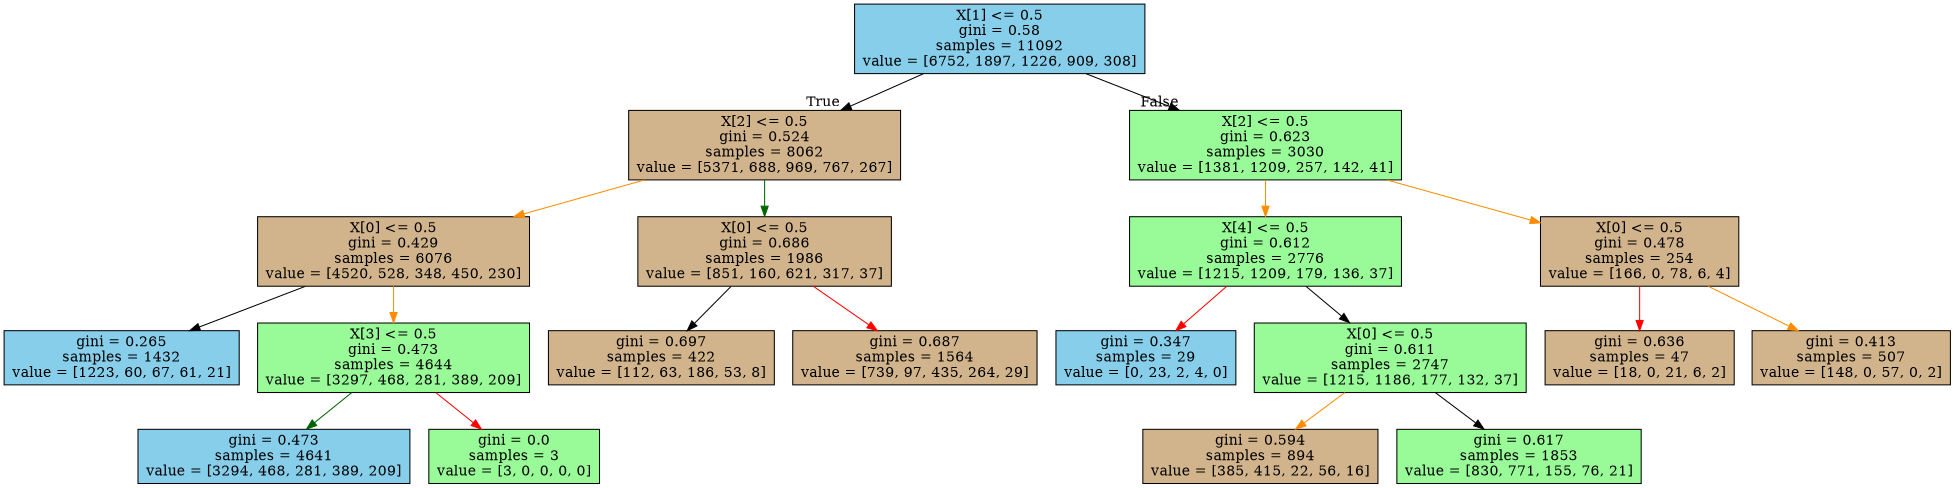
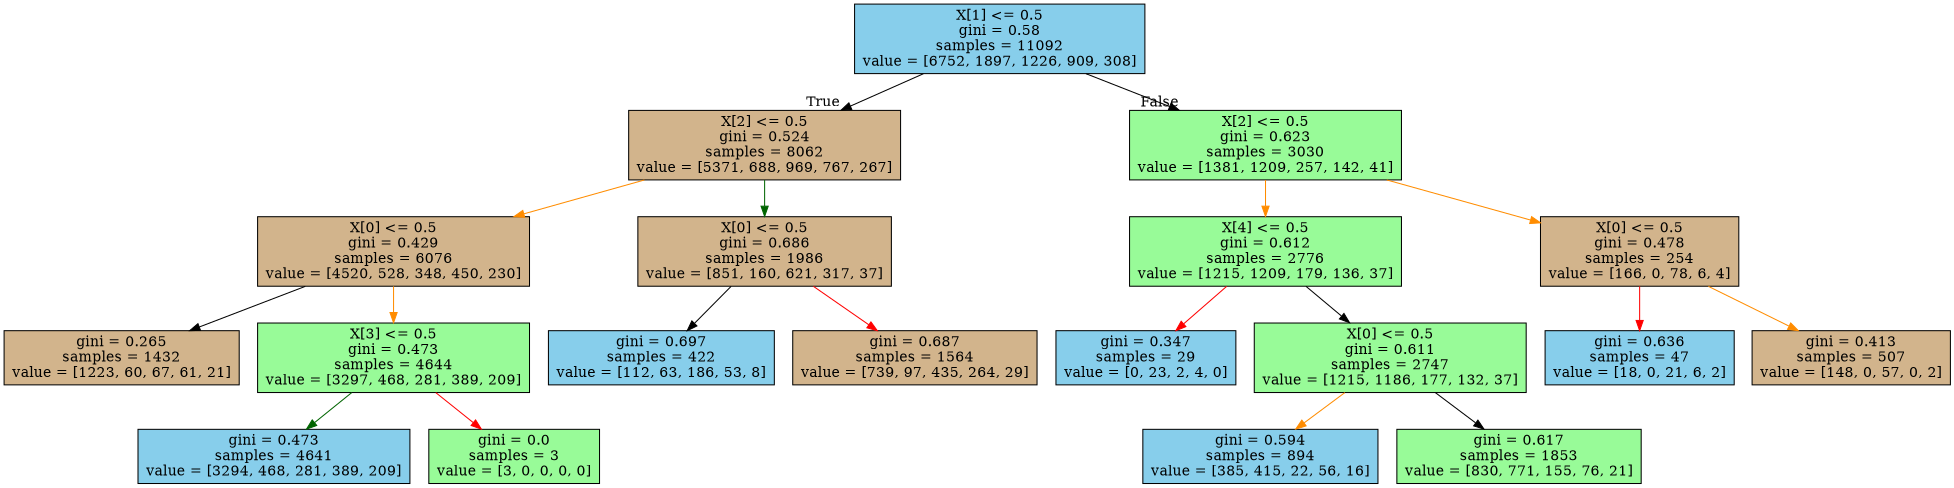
node "gini = 0.265 samples = 1432 value = [1223, 60, 67, 61, 21]": fillcolor skyblue -> tan
node "gini = 0.697 samples = 422 value = [112, 63, 186, 53, 8]": fillcolor tan -> skyblue
node "gini = 0.636 samples = 47 value = [18, 0, 21, 6, 2]": fillcolor tan -> skyblue
node "gini = 0.594 samples = 894 value = [385, 415, 22, 56, 16]": fillcolor tan -> skyblue
